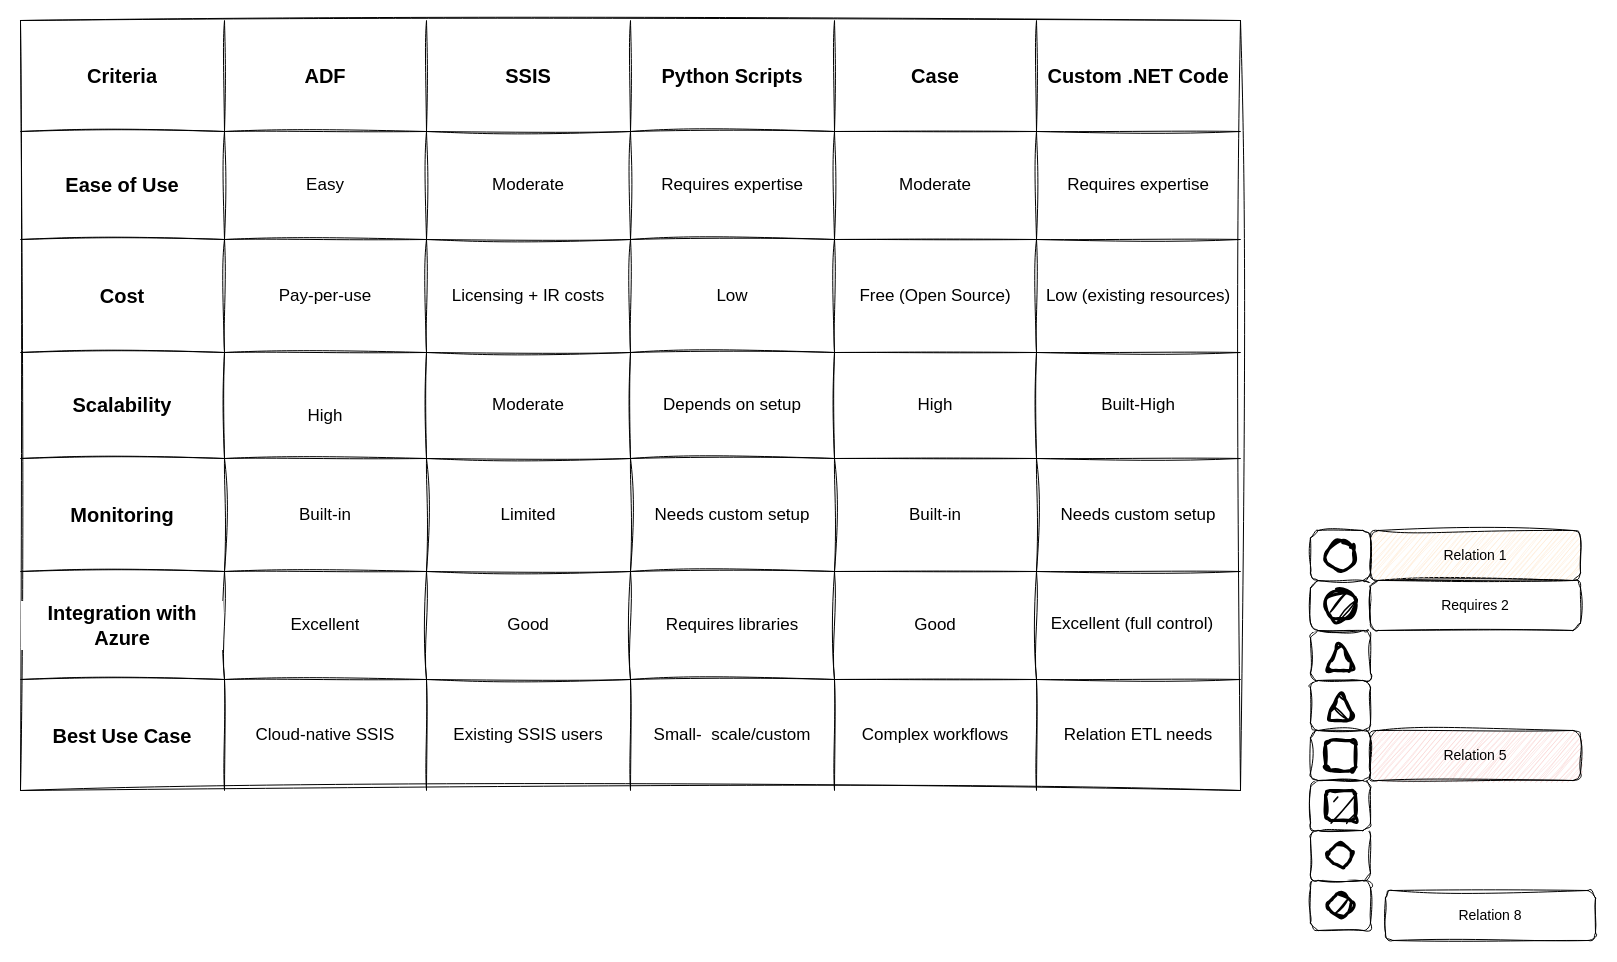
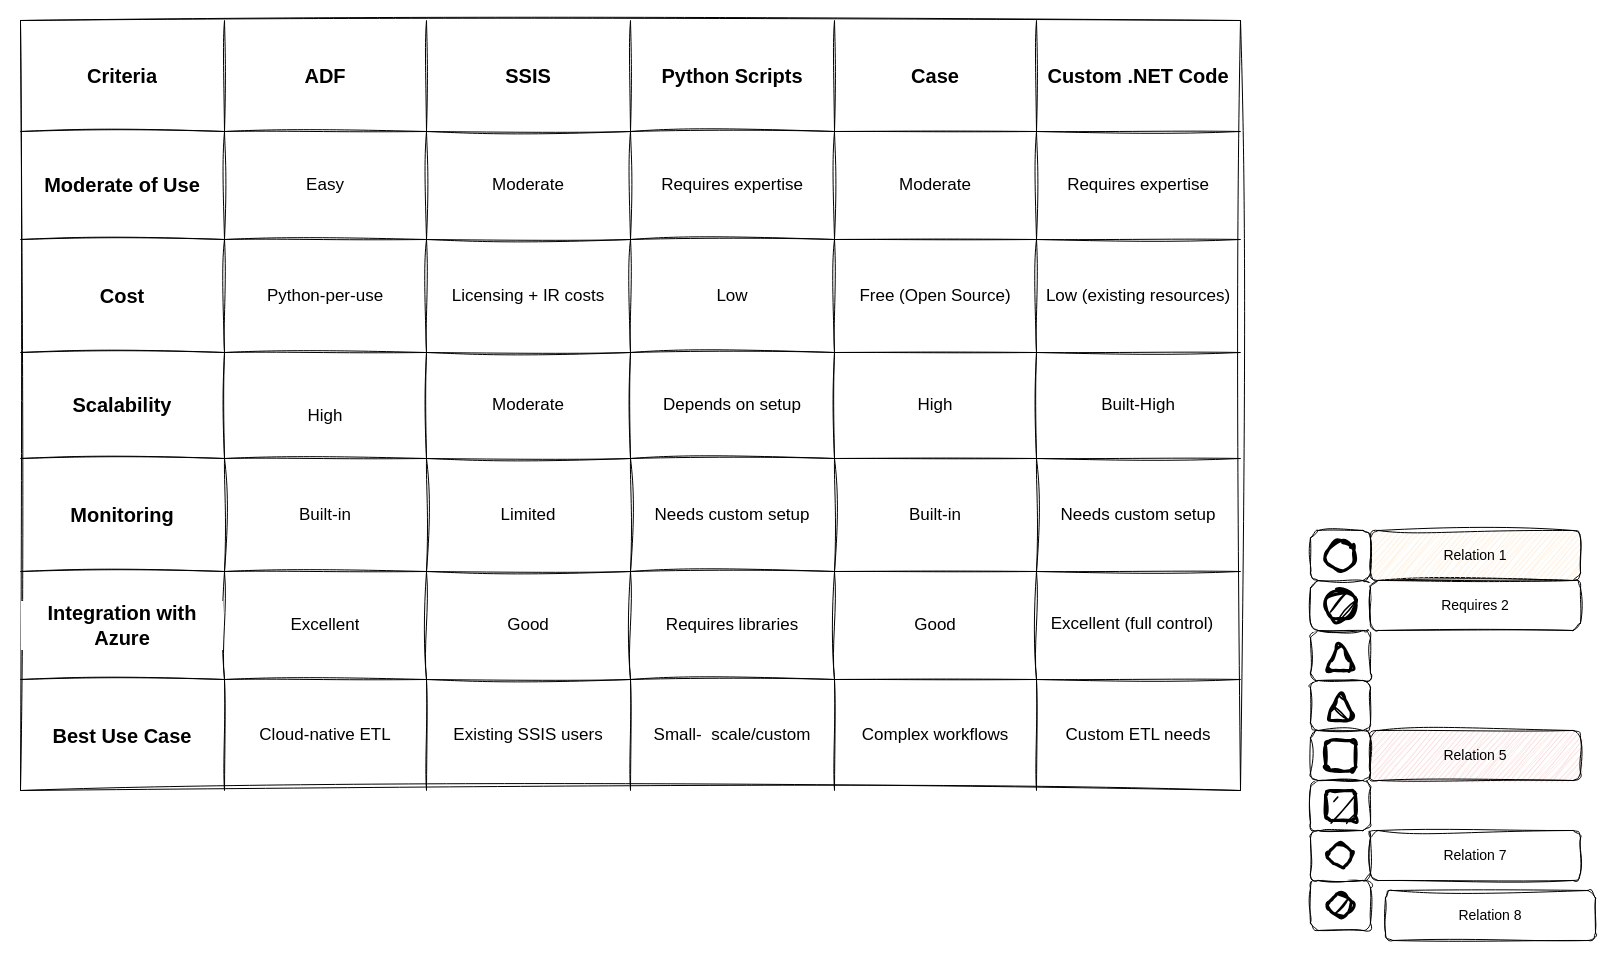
node "Ease of Use": label "Ease of Use" -> "Moderate of Use"
node "Pay-per-use": label "Pay-per-use" -> "Python-per-use"
node "Cloud-native SSIS": label "Cloud-native SSIS" -> "Cloud-native ETL"
node "Relation ETL needs": label "Relation ETL needs" -> "Custom ETL needs"
node "Relation 7": added
